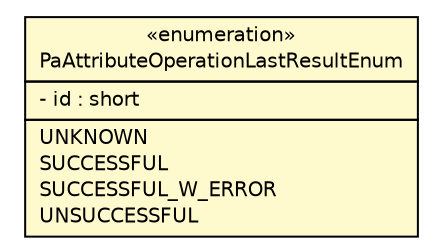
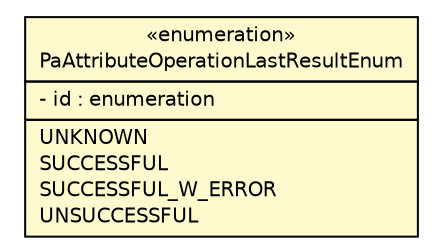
node "PaAttributeOperationLastResultEnum": text "- id : short" -> "- id : enumeration"
